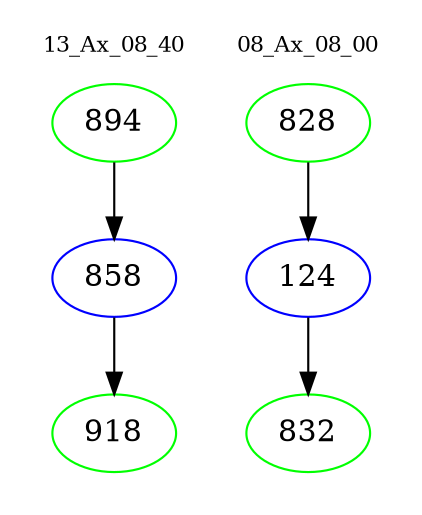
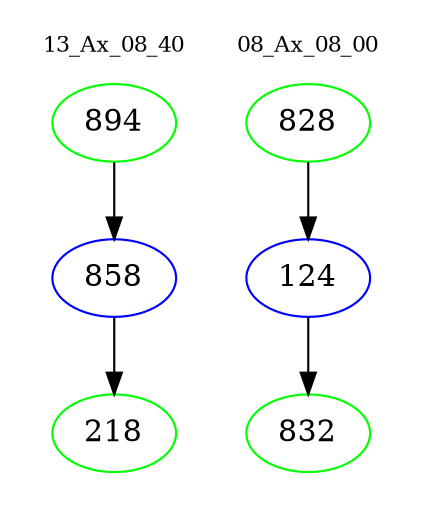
node "918": label "918" -> "218"
